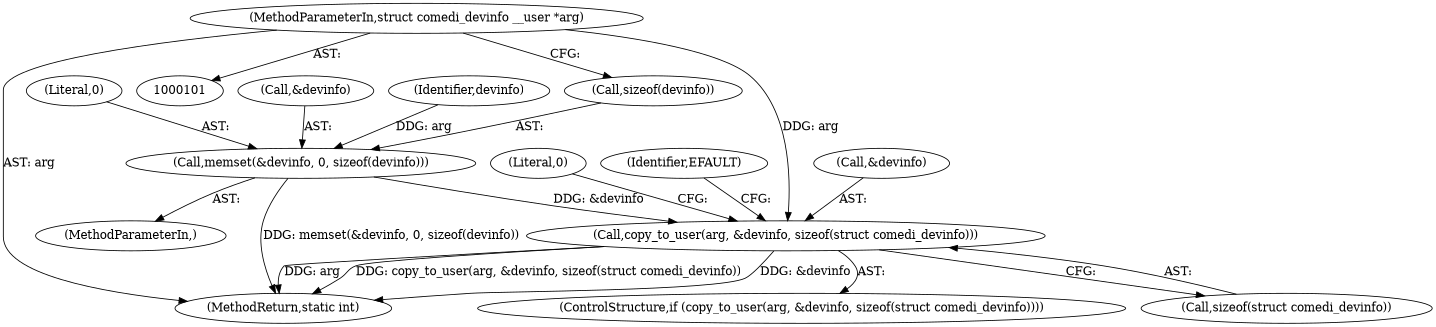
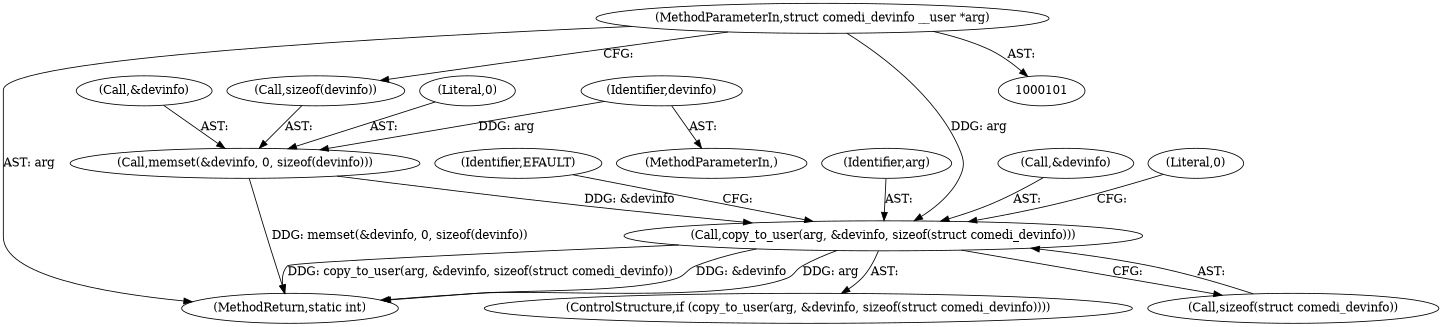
node "(Identifier,arg)": added
edge "(Call,memset(&devinfo, 0, sizeof(devinfo)))" -> "(MethodParameterIn,)": now "(Identifier,devinfo)" -> "(MethodParameterIn,)"
